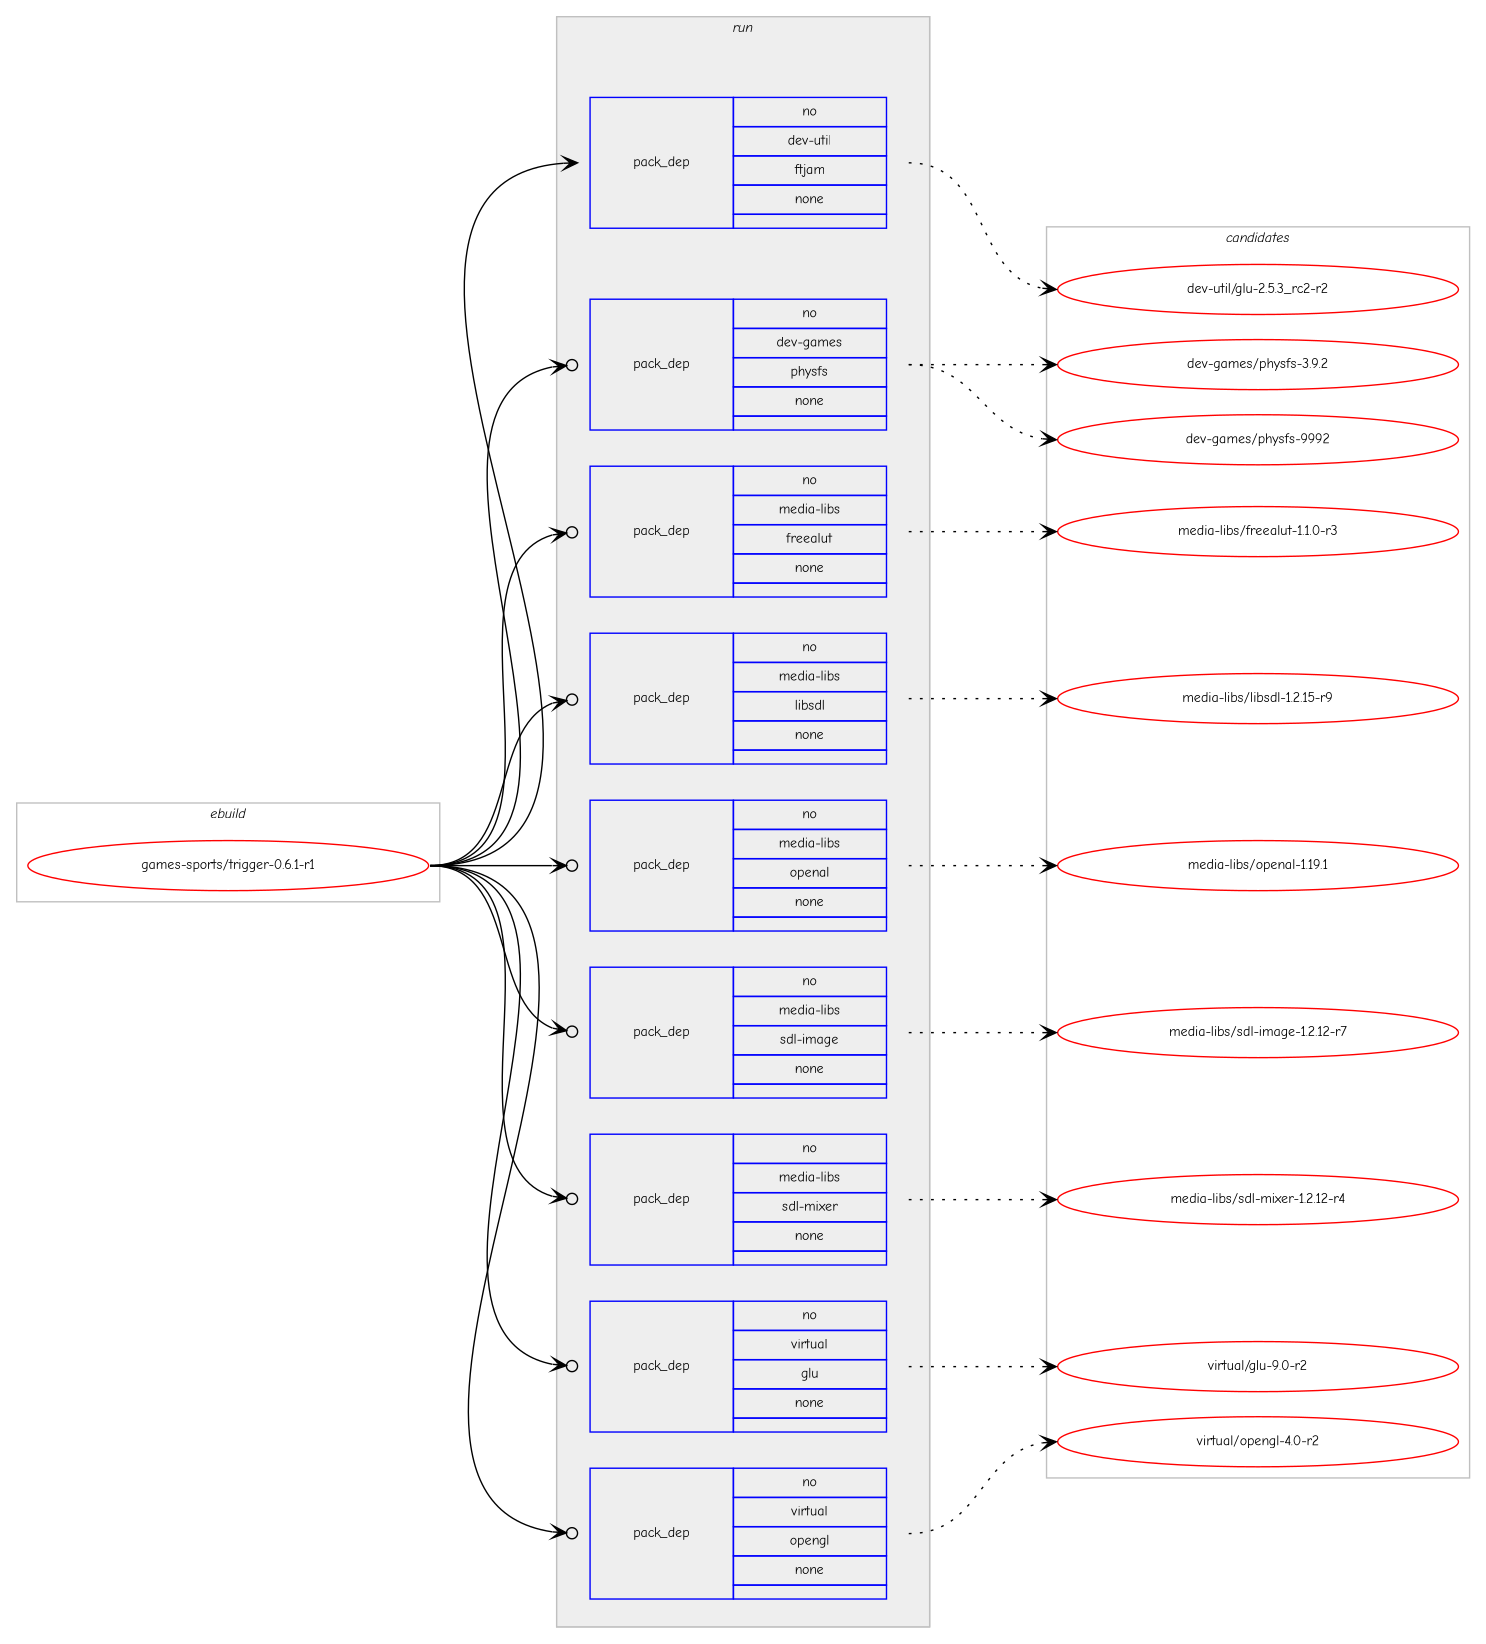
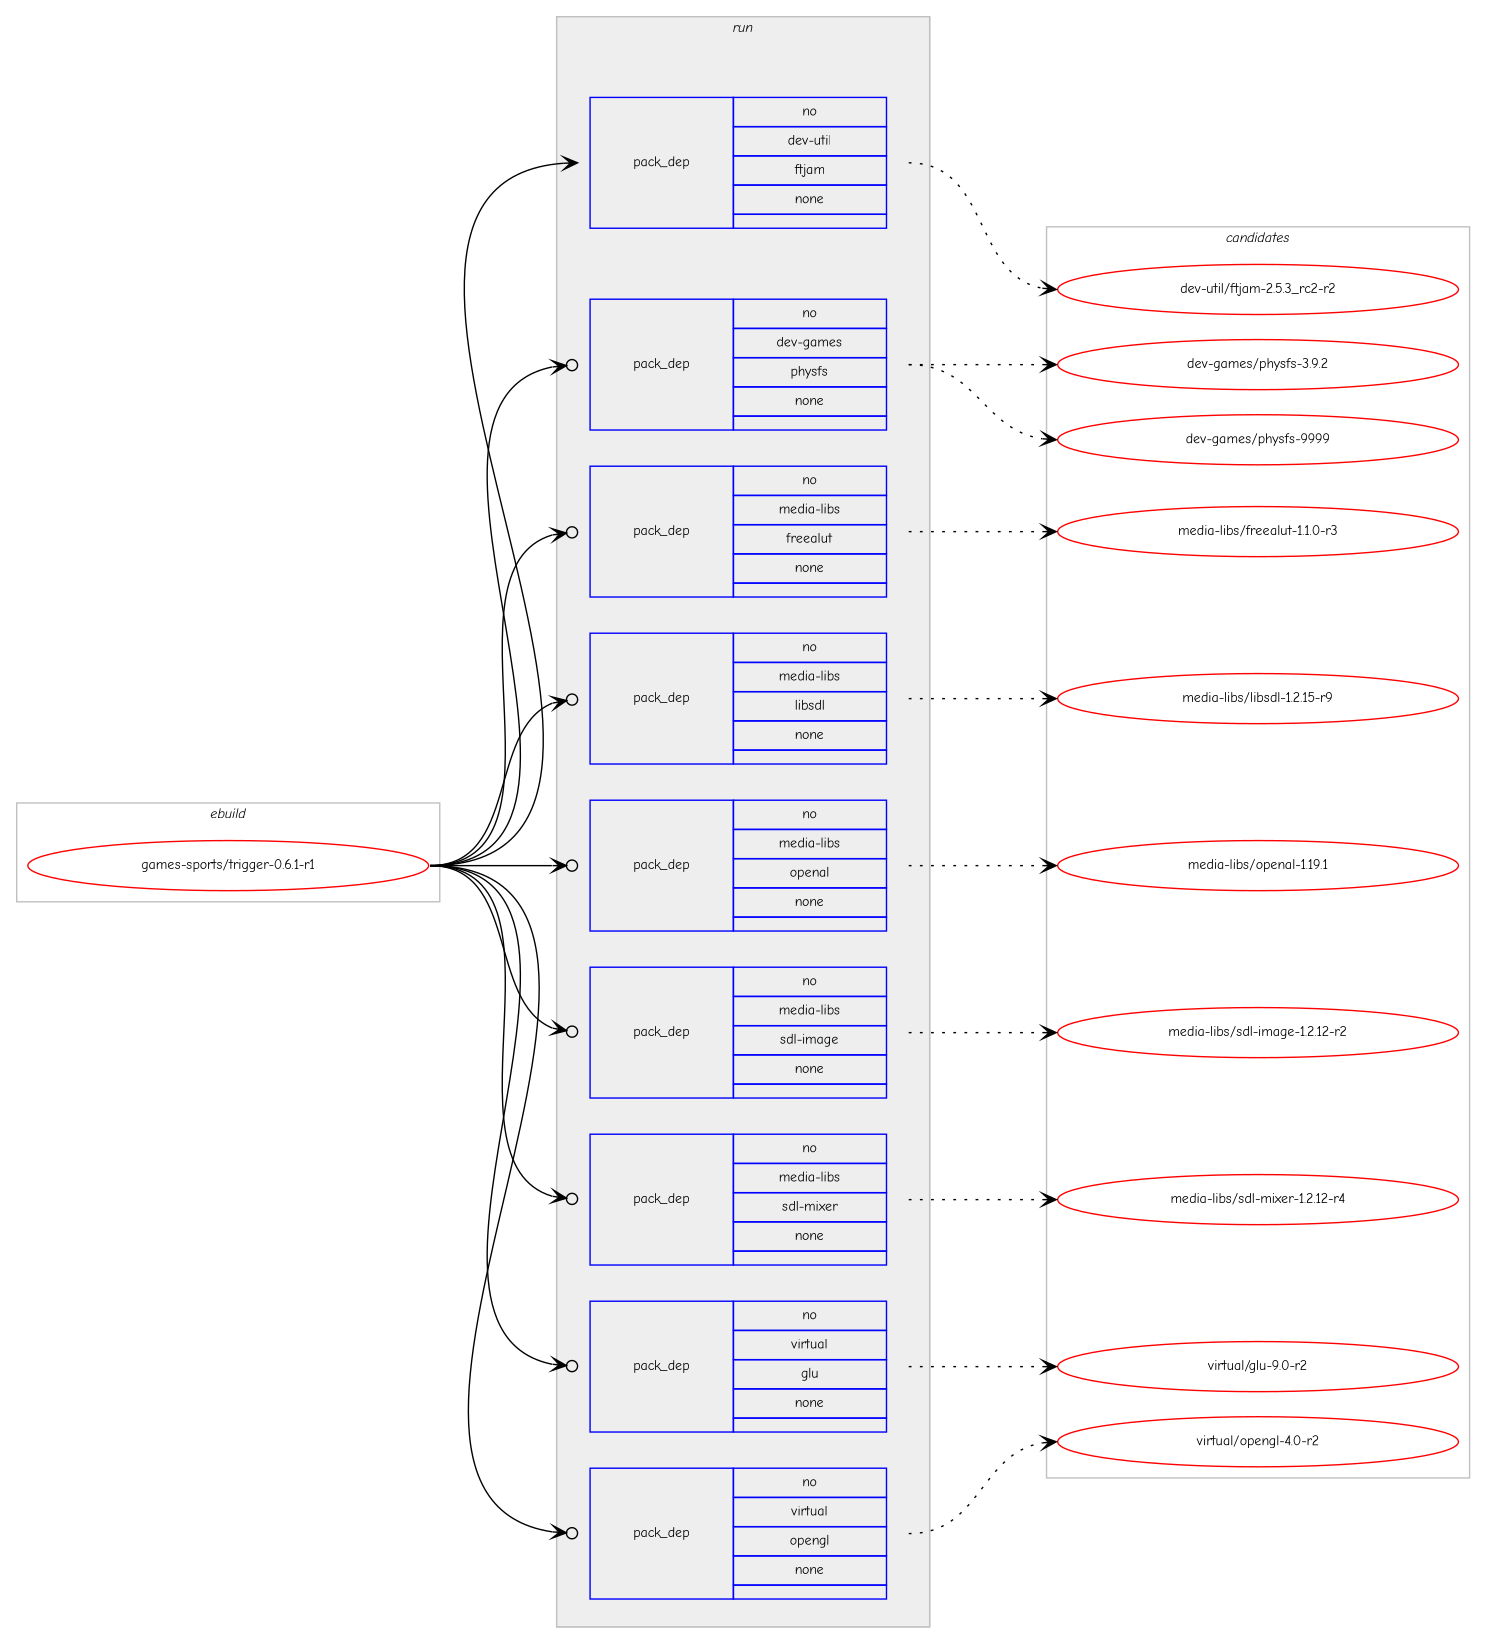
node "dev-util/glu-2.5.3_rc2-r2": label "dev-util/glu-2.5.3_rc2-r2" -> "dev-util/ftjam-2.5.3_rc2-r2"
node "dev-games/physfs-9992": label "dev-games/physfs-9992" -> "dev-games/physfs-9999"
node "media-libs/sdl-image-1.2.12-r7": label "media-libs/sdl-image-1.2.12-r7" -> "media-libs/sdl-image-1.2.12-r2"
